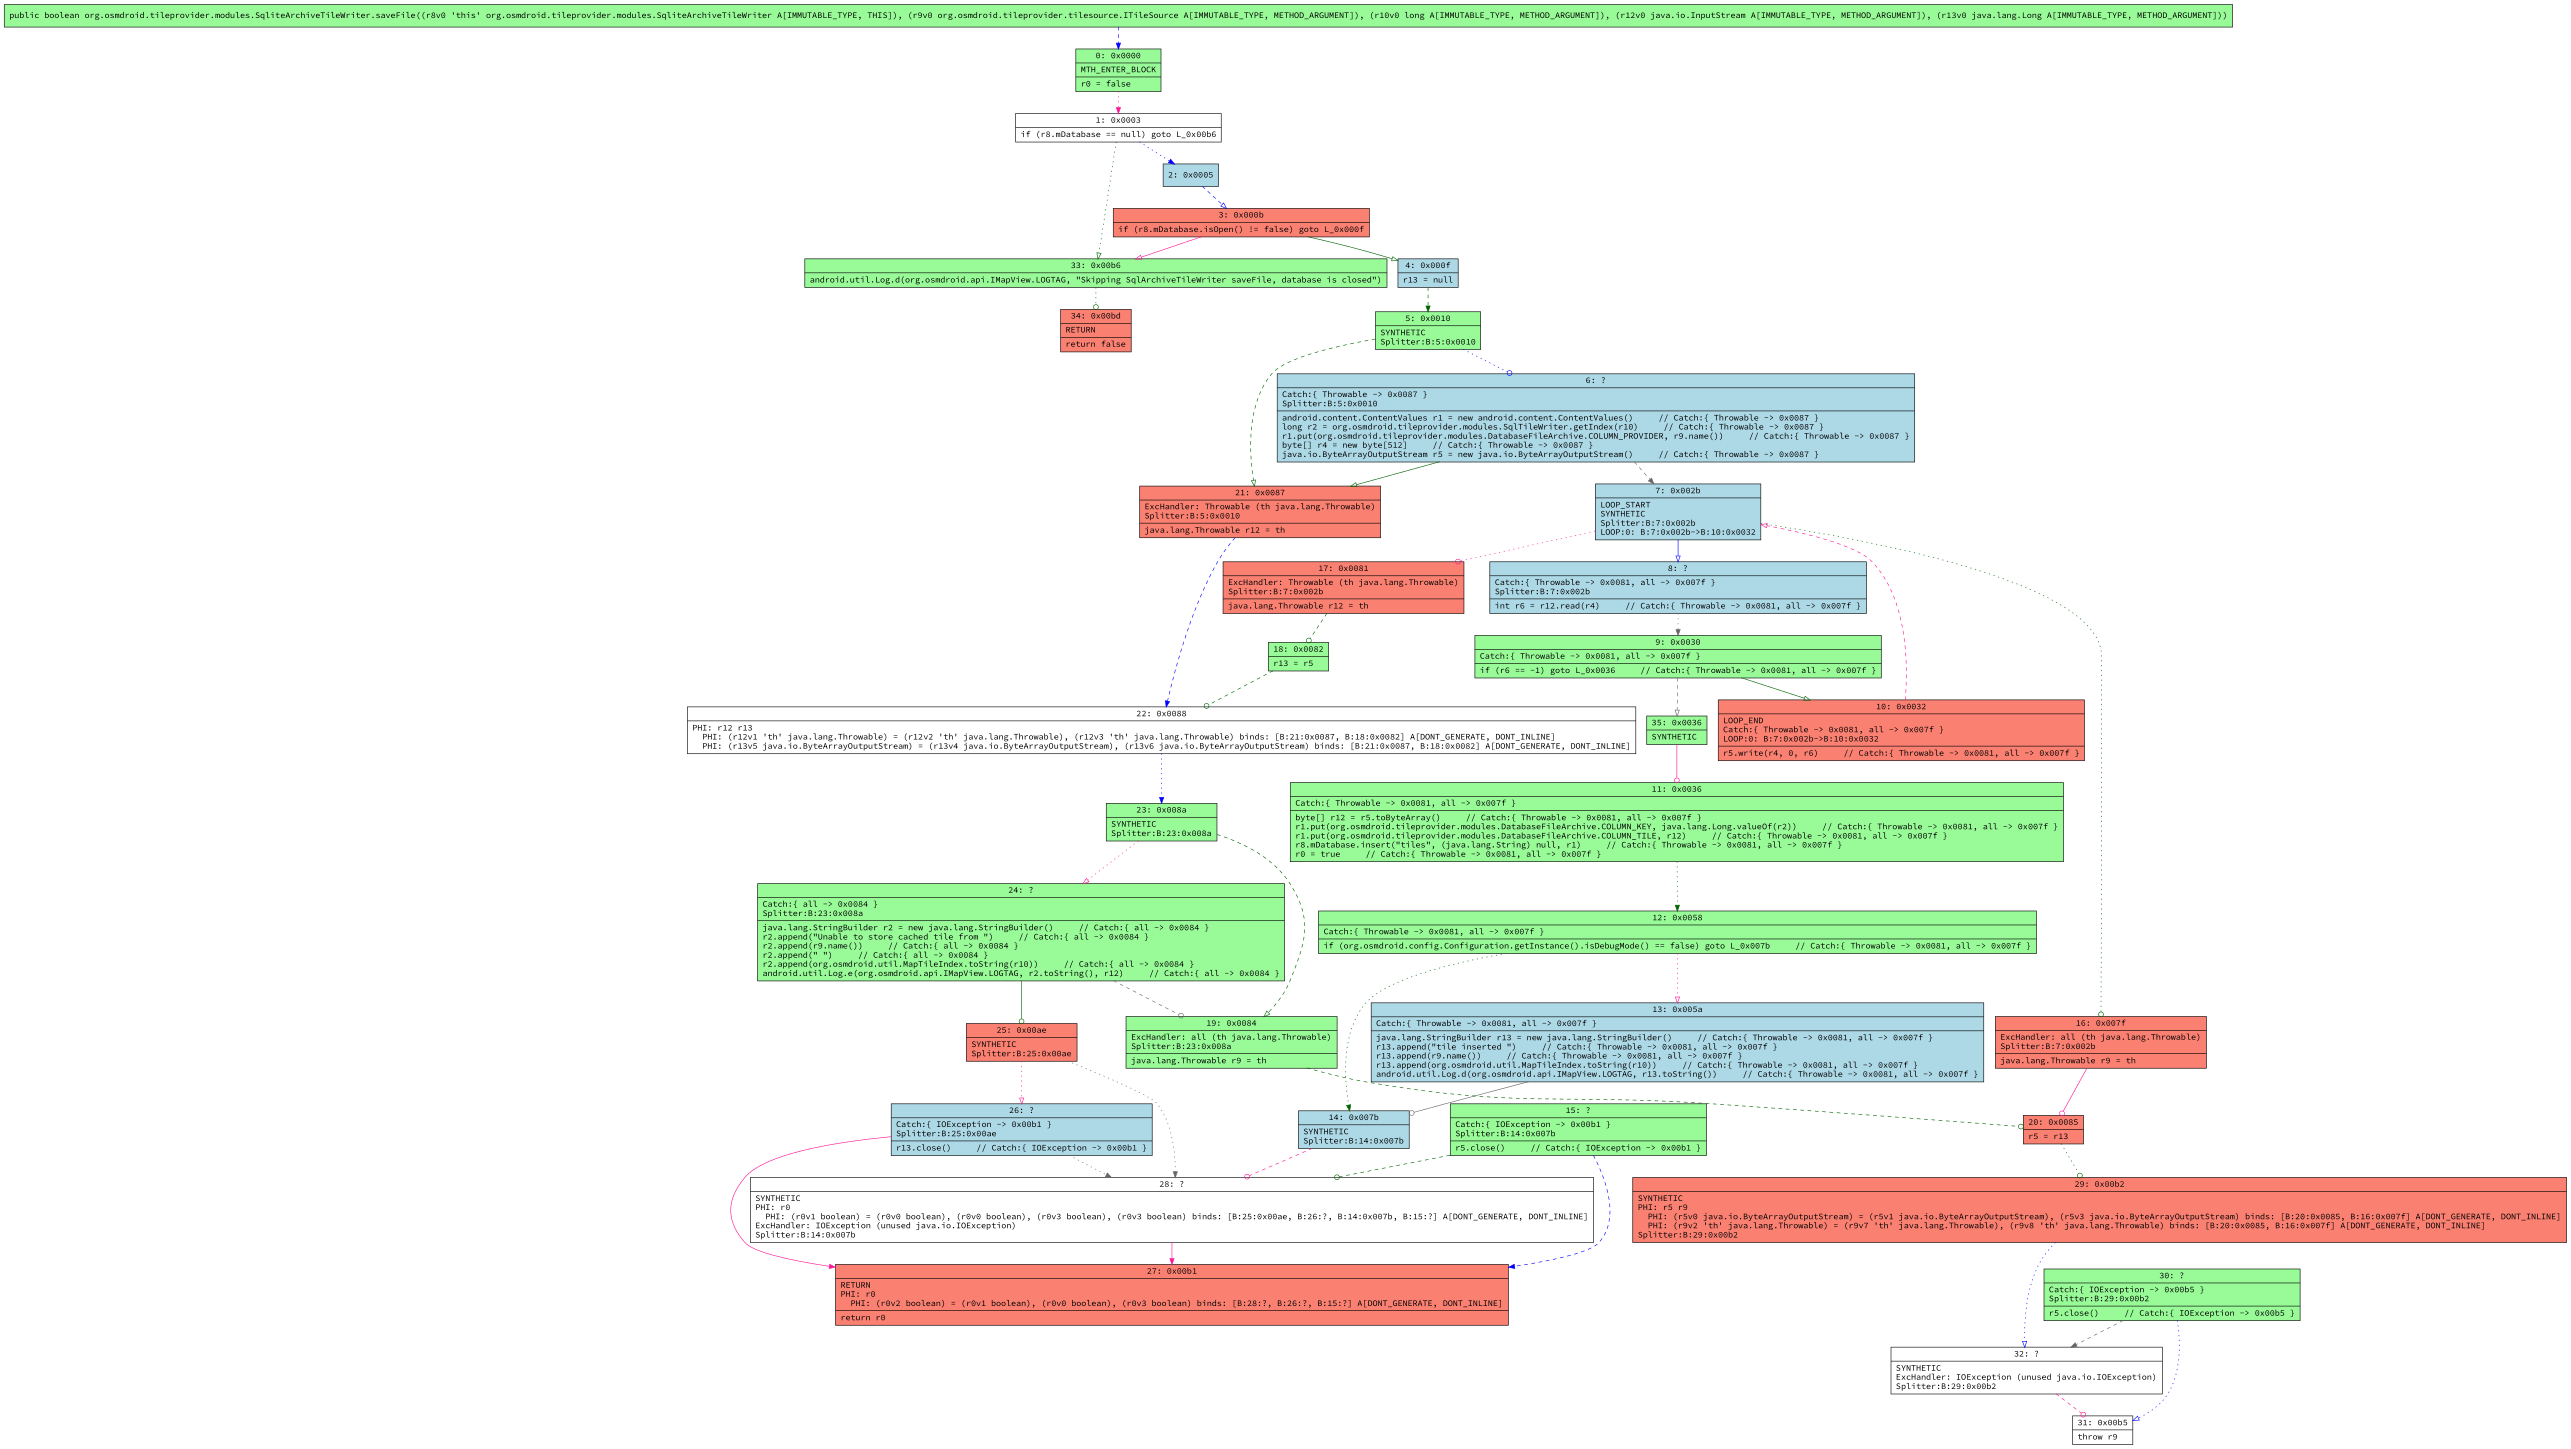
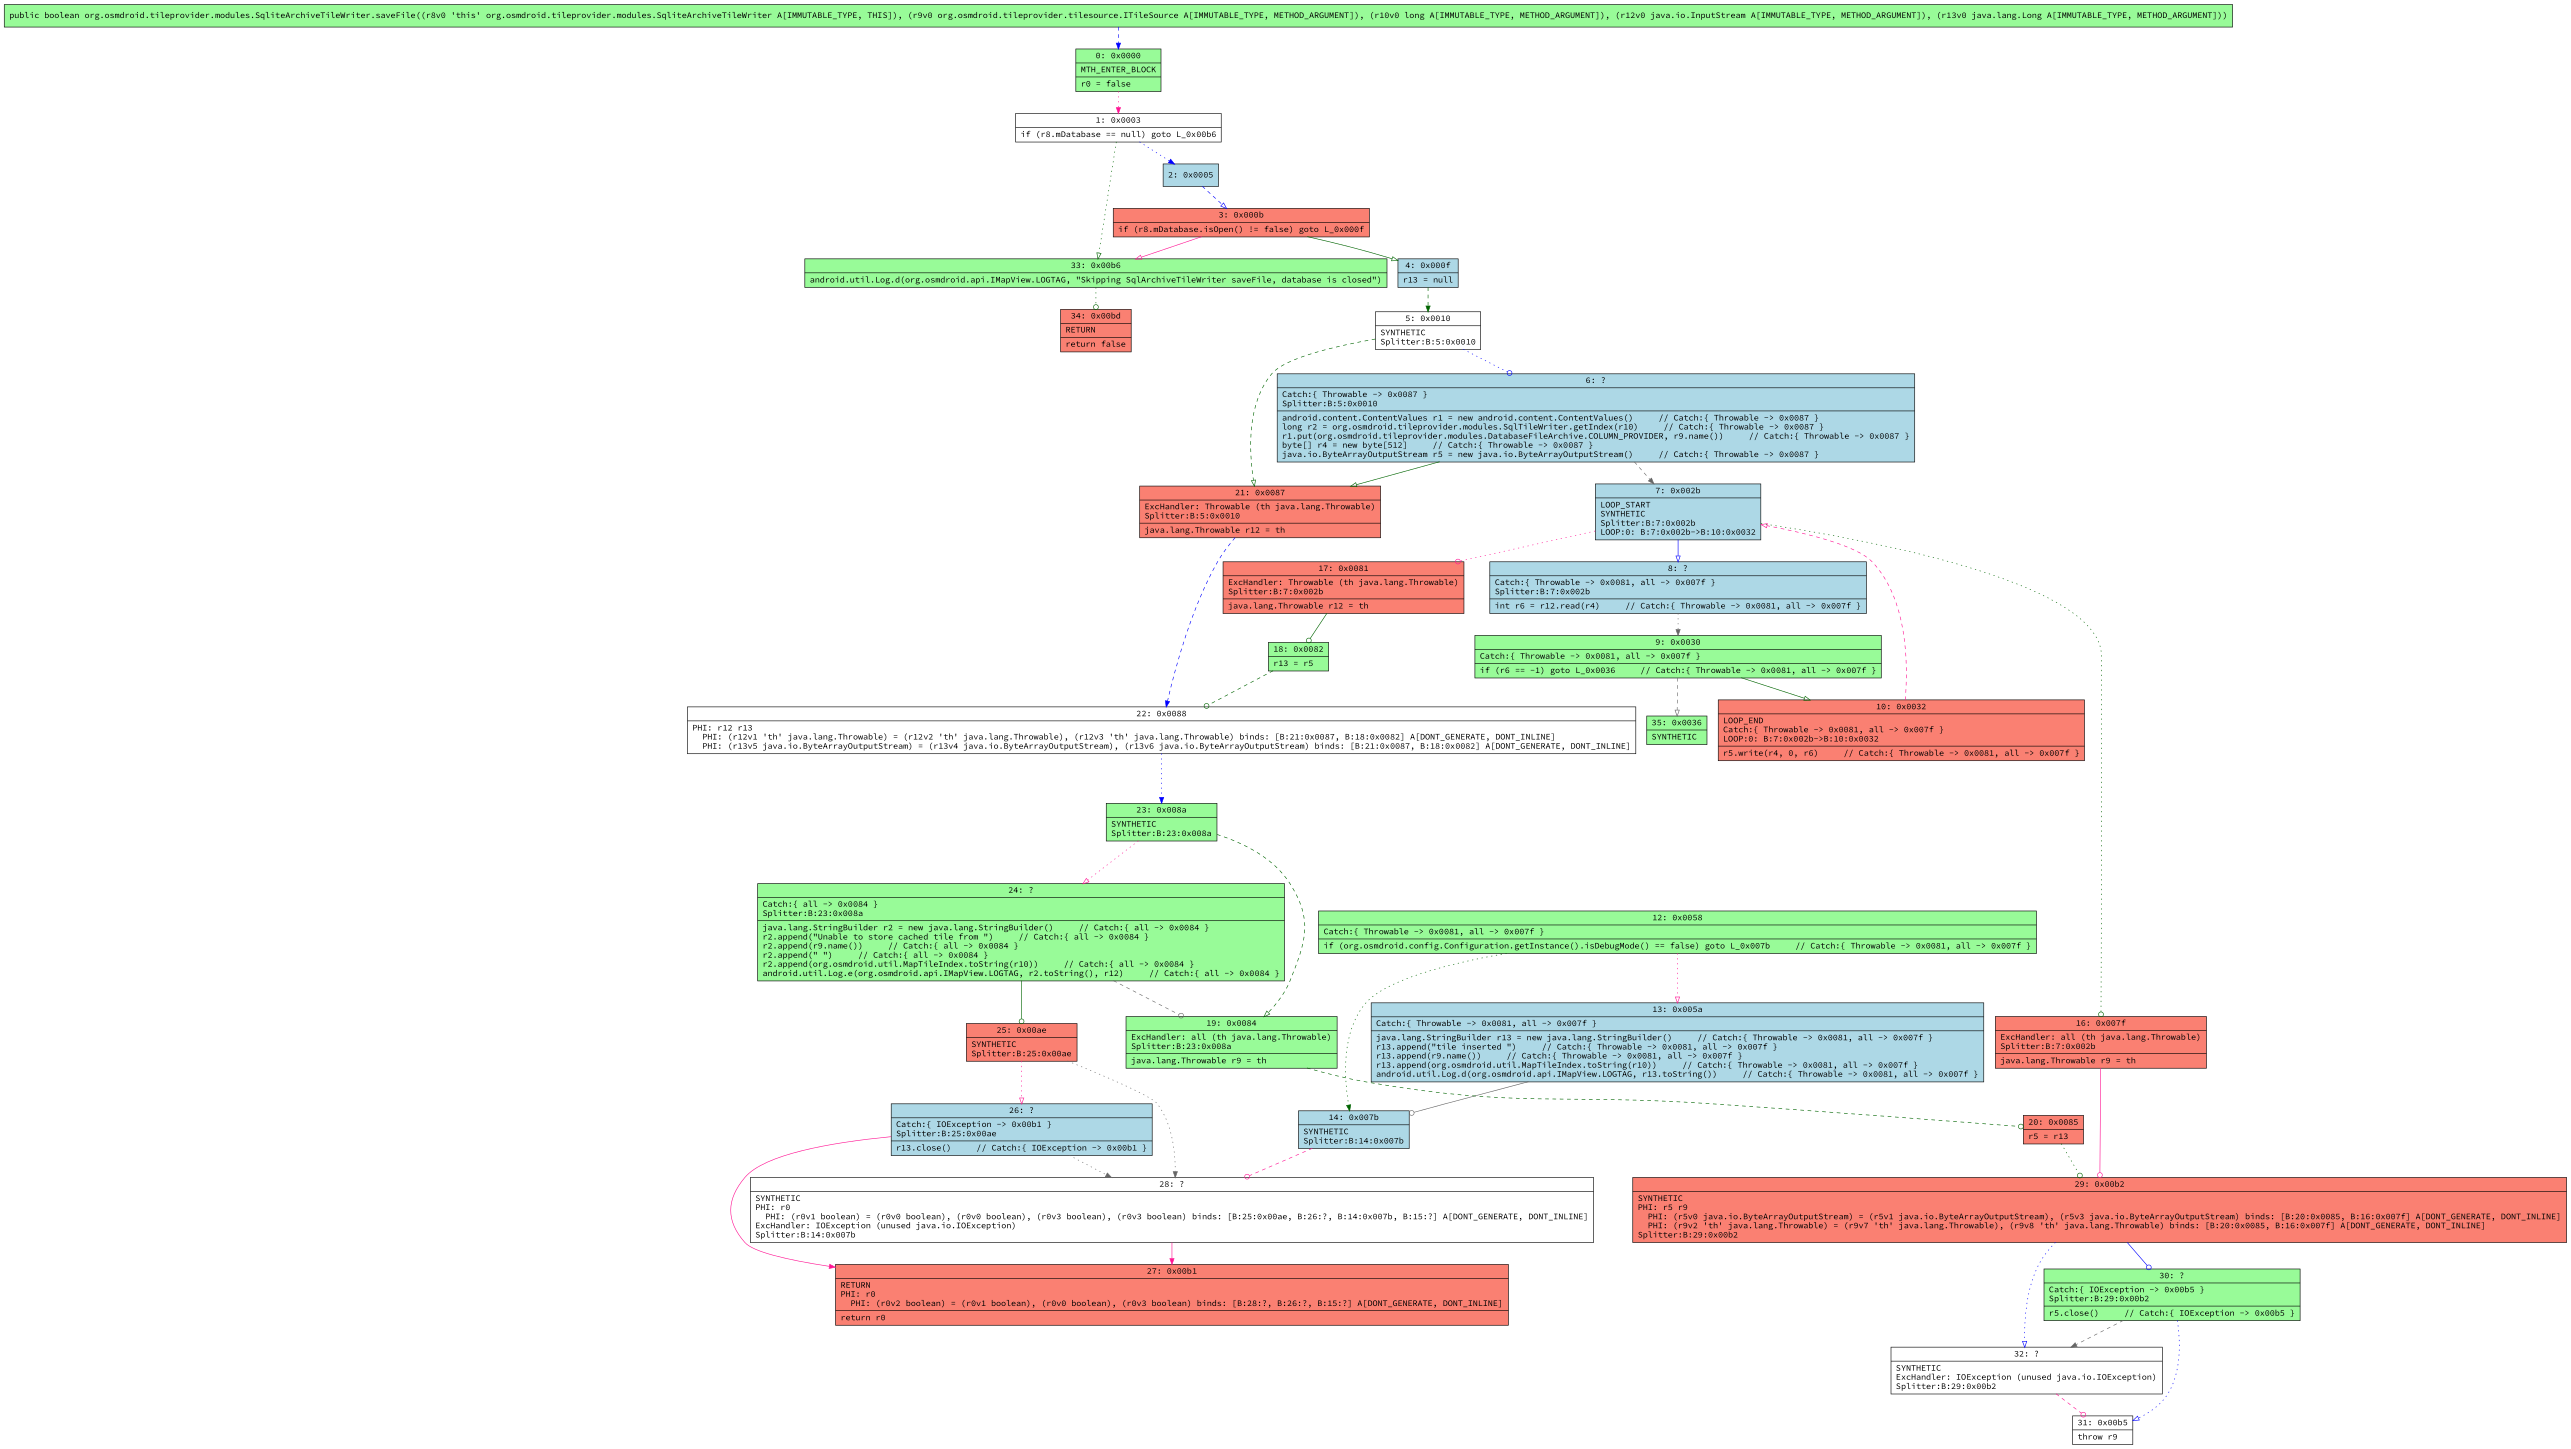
node "5: 0x0010": fillcolor palegreen -> white
edge "17: 0x0081" -> "18: 0x0082": style dashed -> solid
node "11: 0x0036": removed
edge "16: 0x007f" -> "20: 0x0085": now "16: 0x007f" -> "29: 0x00b2"
node "15: ?": removed
edge "29: 0x00b2" -> "30: ?": added
